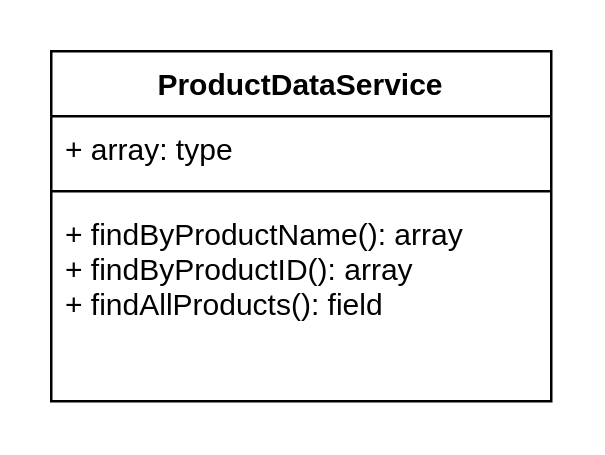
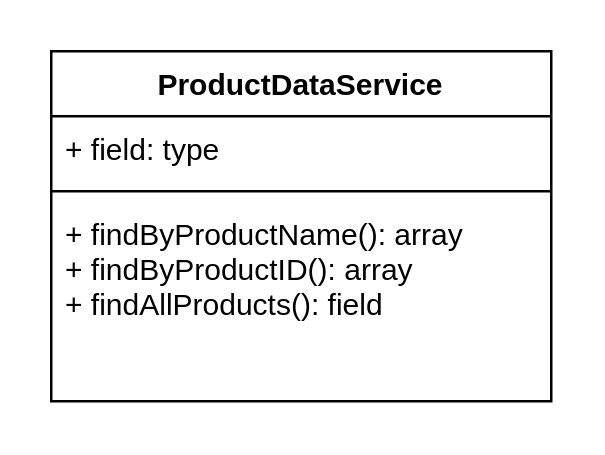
node "+ array: type": label "+ array: type" -> "+ field: type"
